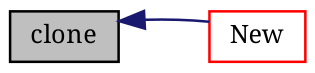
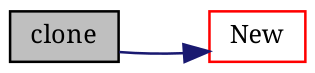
edge "New" -> "clone": reversed
